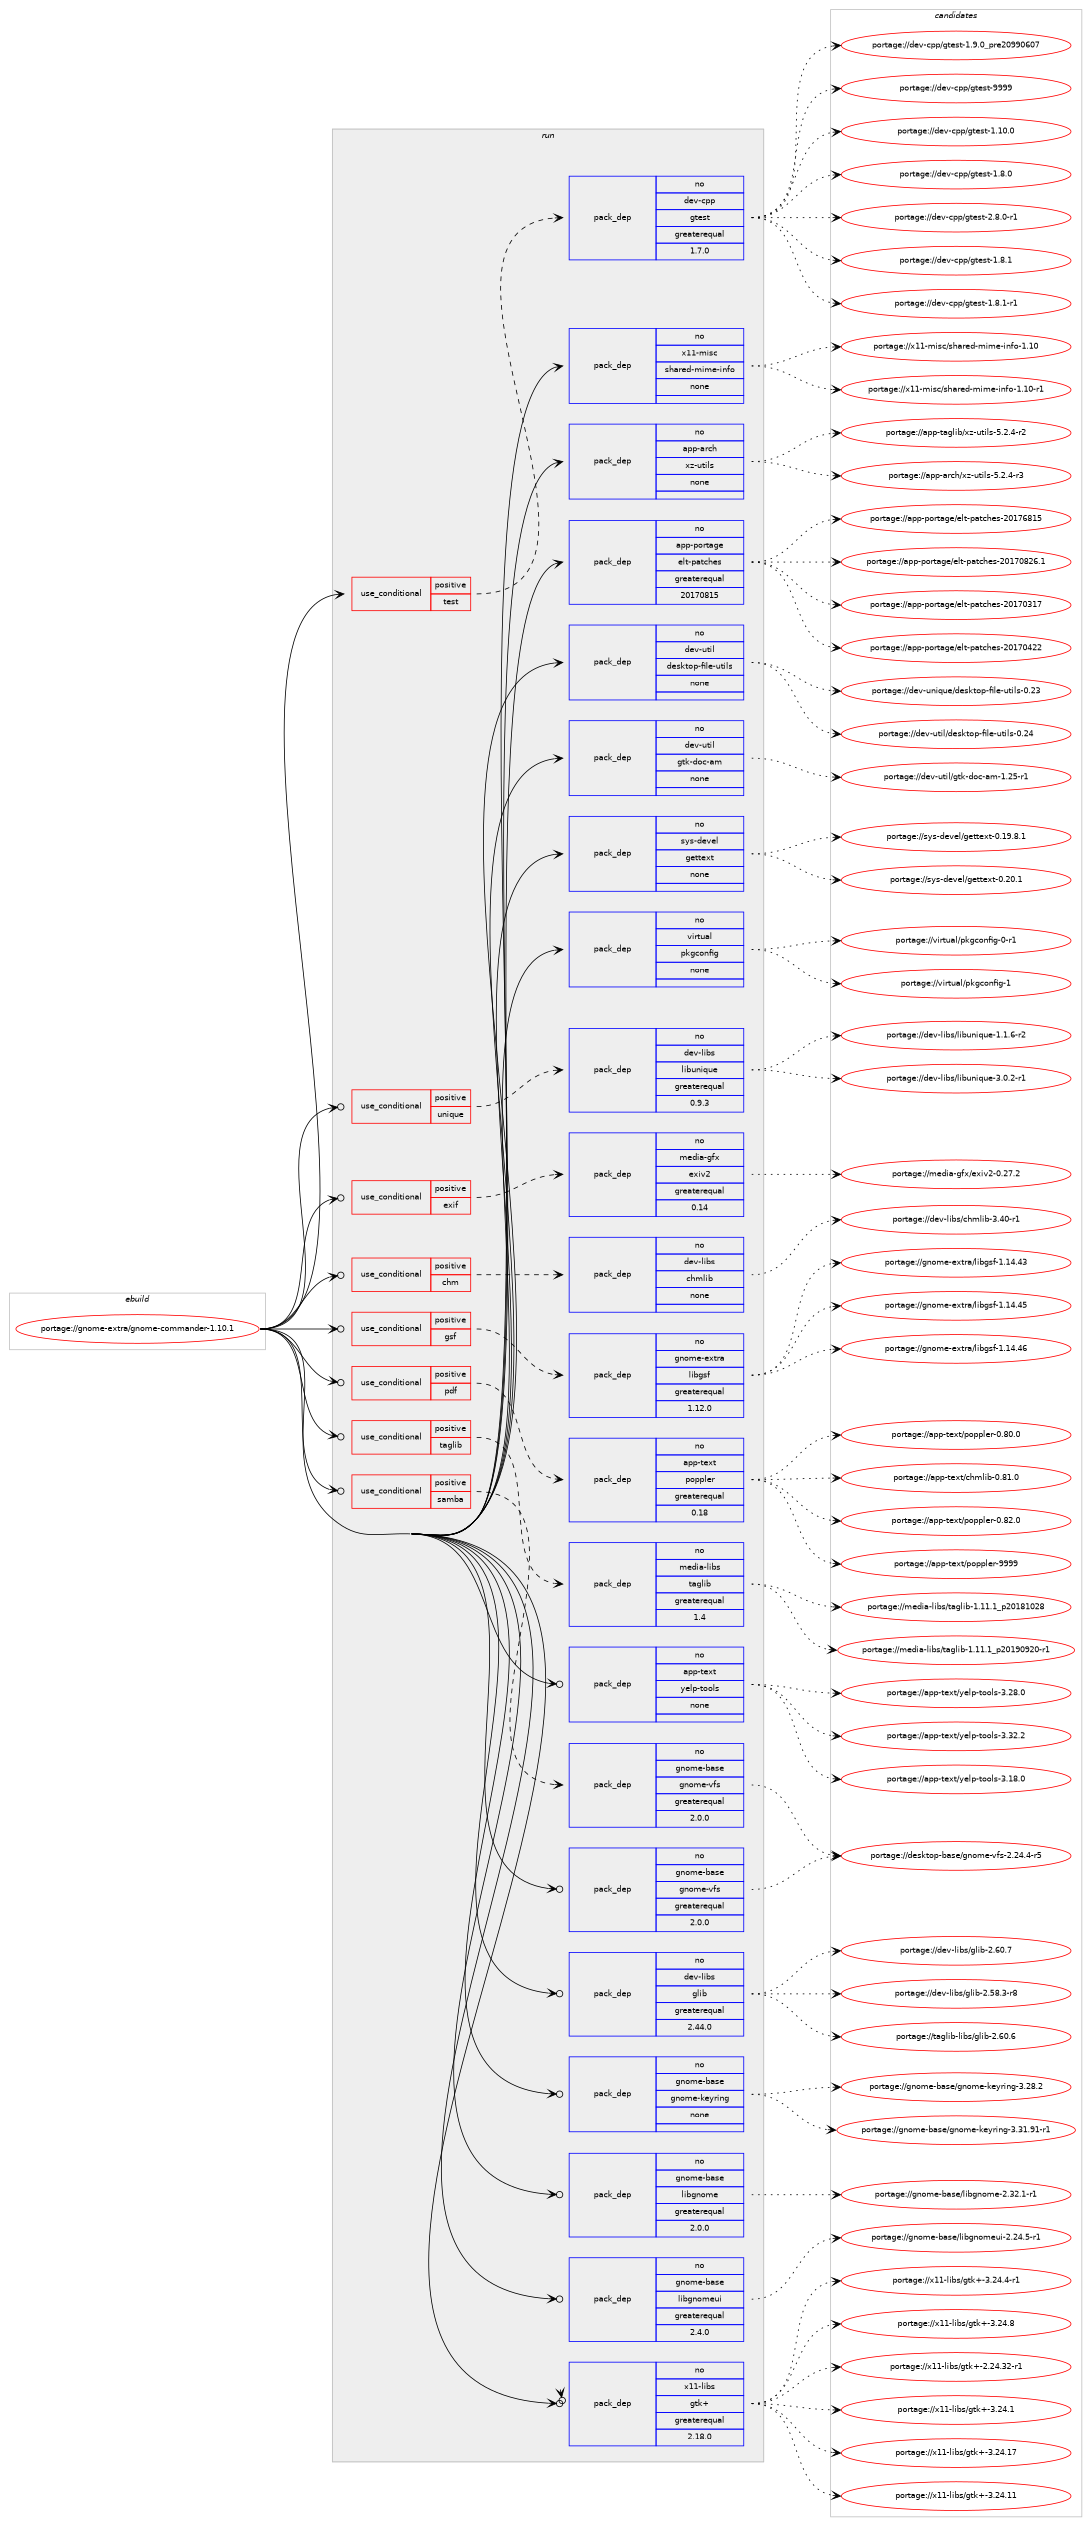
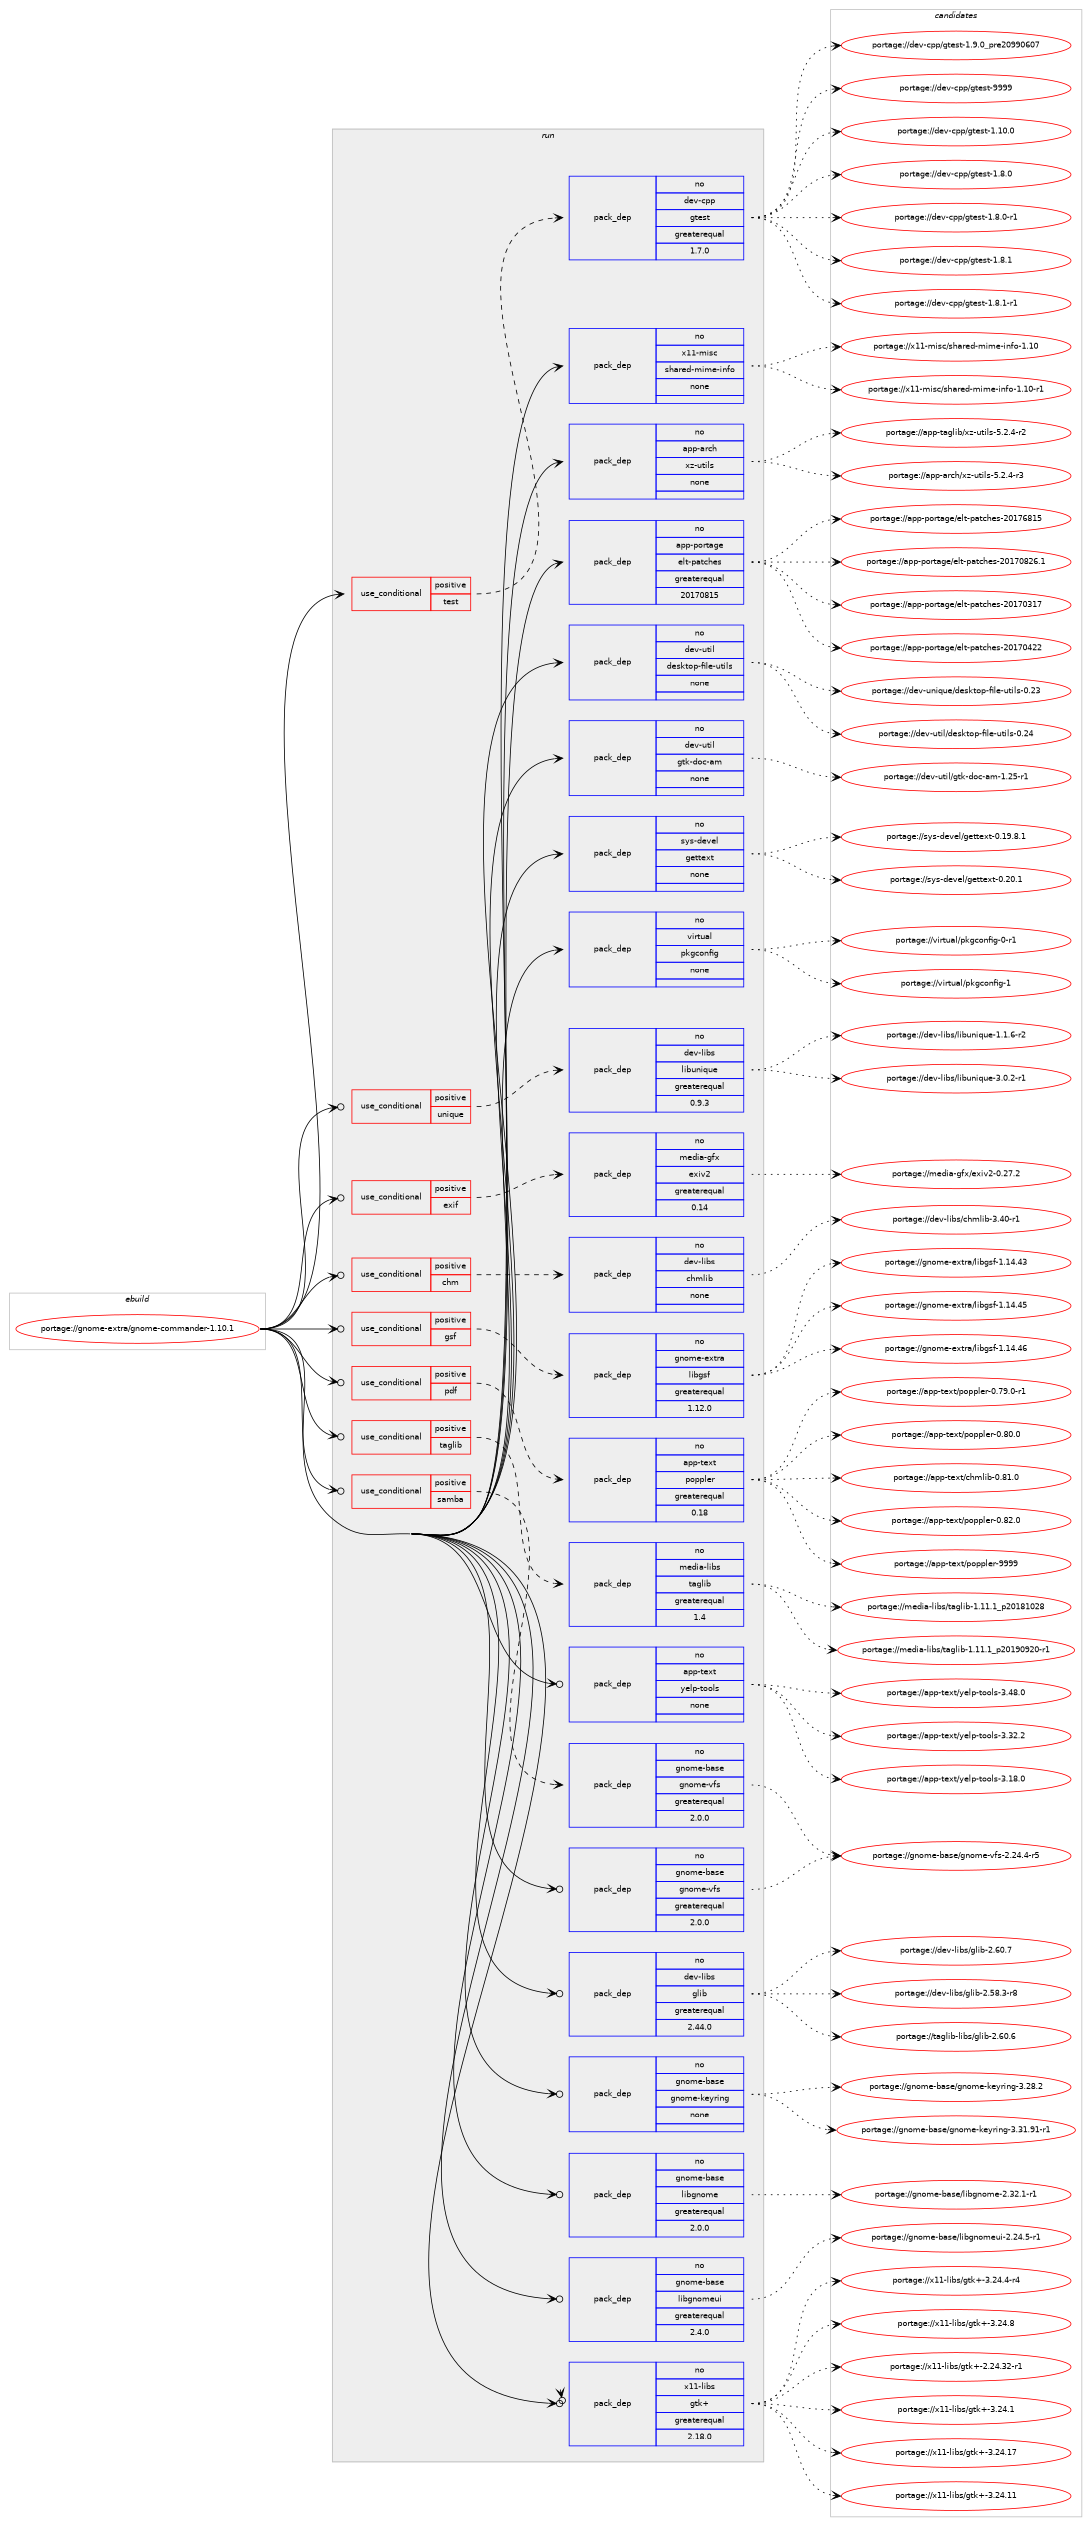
node "portage://dev-cpp/gtest-2.8.0-r1": label "portage://dev-cpp/gtest-2.8.0-r1" -> "portage://dev-cpp/gtest-1.8.0-r1"
node "portage://app-text/poppler-0.79.0-r1": added
node "portage://app-text/yelp-tools-3.28.0": label "portage://app-text/yelp-tools-3.28.0" -> "portage://app-text/yelp-tools-3.48.0"
node "portage://desktop-base/gnome-vfs-2.24.4-r5": label "portage://desktop-base/gnome-vfs-2.24.4-r5" -> "portage://gnome-base/gnome-vfs-2.24.4-r5"
node "portage://x11-libs/gtk+-3.24.4-r1": label "portage://x11-libs/gtk+-3.24.4-r1" -> "portage://x11-libs/gtk+-3.24.4-r4"
